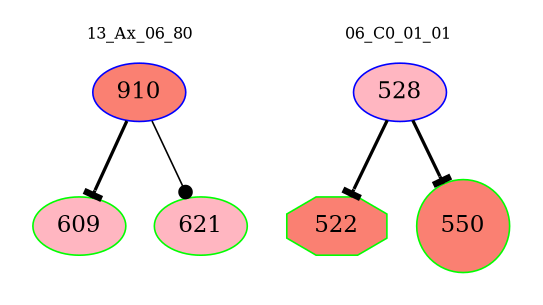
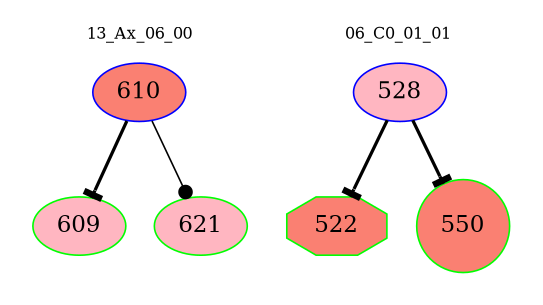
cluster "13_Ax_06_80": label "13_Ax_06_80" -> "13_Ax_06_00"
node "910": label "910" -> "610"
